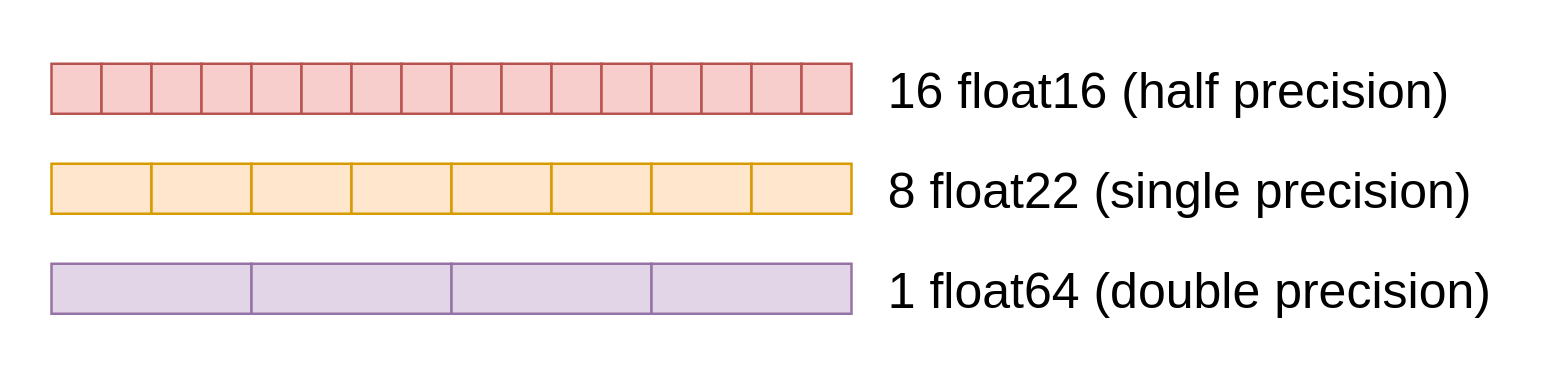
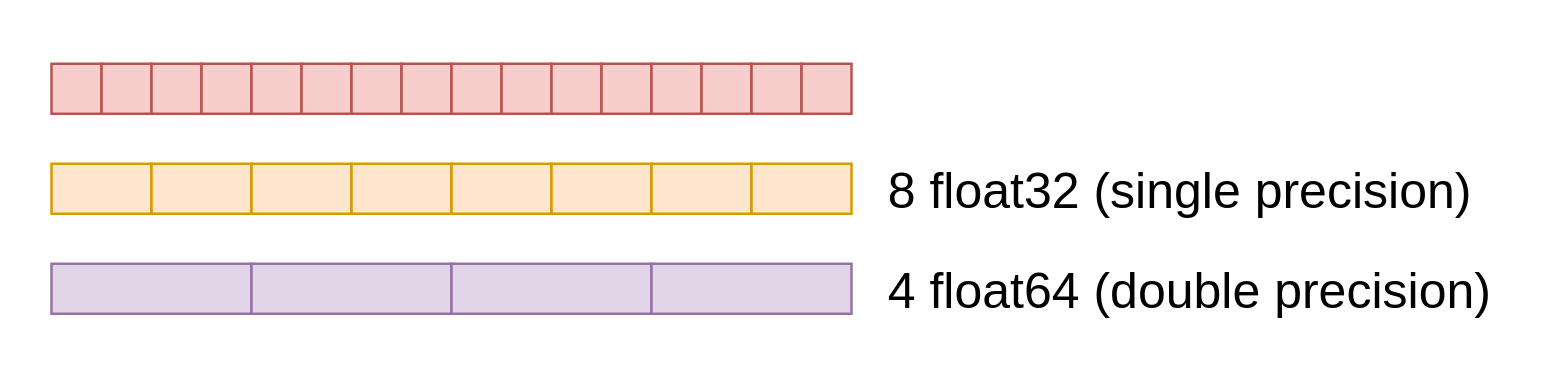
node "16 float16 (half precision)": removed
node "8 float22 (single precision)": label "8 float22 (single precision)" -> "8 float32 (single precision)"
node "1 float64 (double precision)": label "1 float64 (double precision)" -> "4 float64 (double precision)"
